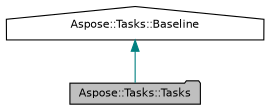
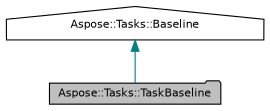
node "Aspose::Tasks::Tasks": label "Aspose::Tasks::Tasks" -> "Aspose::Tasks::TaskBaseline"
